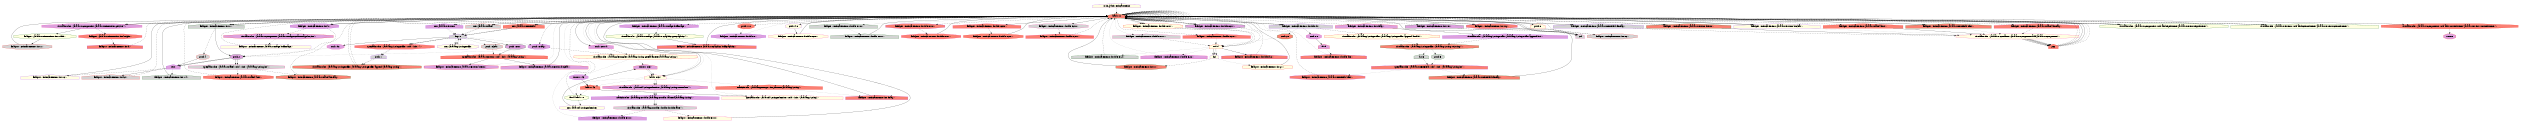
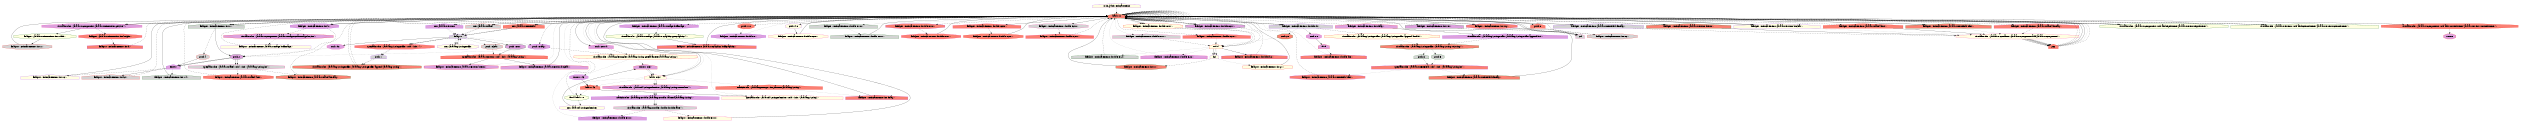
node "push 0": fillcolor lightyellow -> salmon
node "dup1.r": label "dup1.r" -> "delay1.r"
node "awt 3": label "awt 3" -> "push 3"
node "div.i": label "div.i" -> "ifnull.i"
